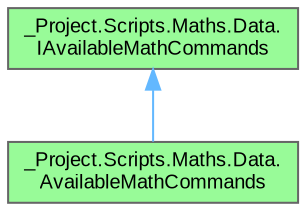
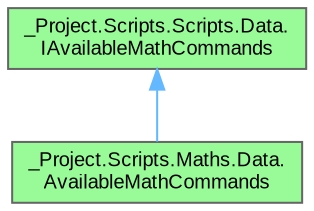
node "_Project.Scripts.Maths.Data. IAvailableMathCommands": label "_Project.Scripts.Maths.Data. IAvailableMathCommands" -> "_Project.Scripts.Scripts.Data. IAvailableMathCommands"
